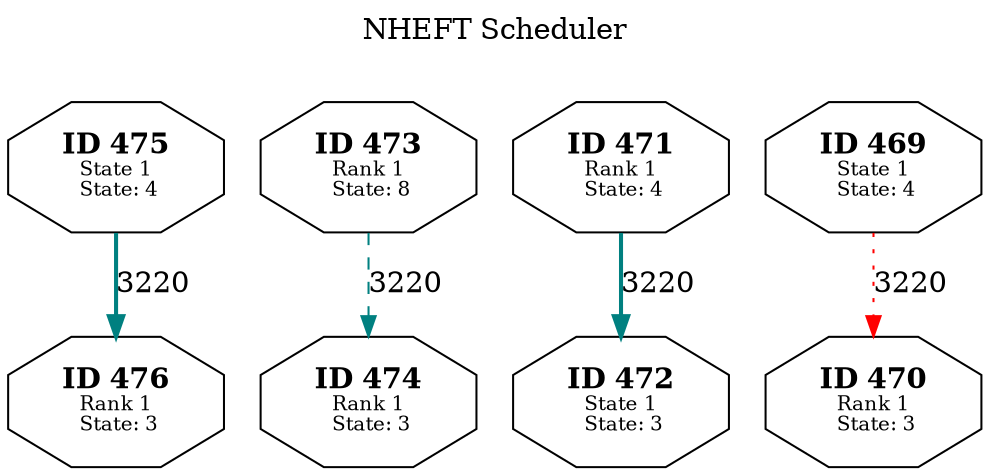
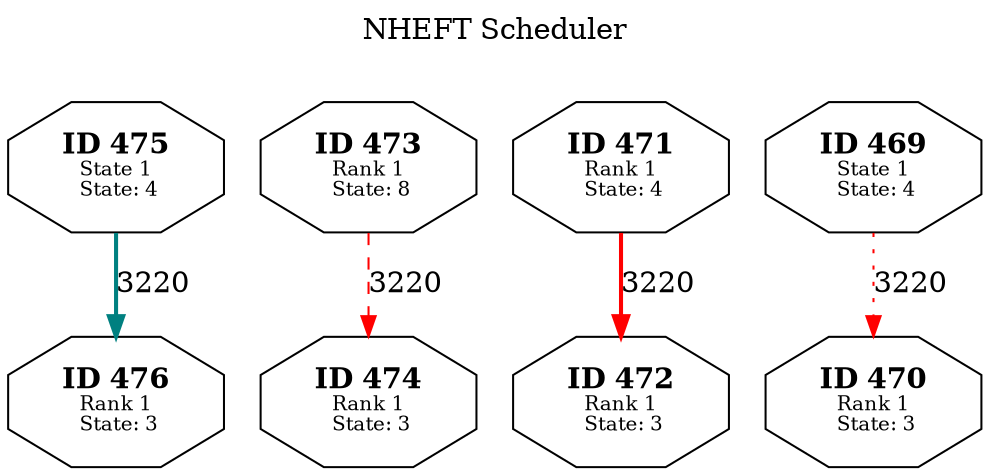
edge "ID 473" -> "ID 474": color teal -> red
edge "ID 471" -> "ID 472": color teal -> red
node "ID 472": text "State 1" -> "Rank 1"
